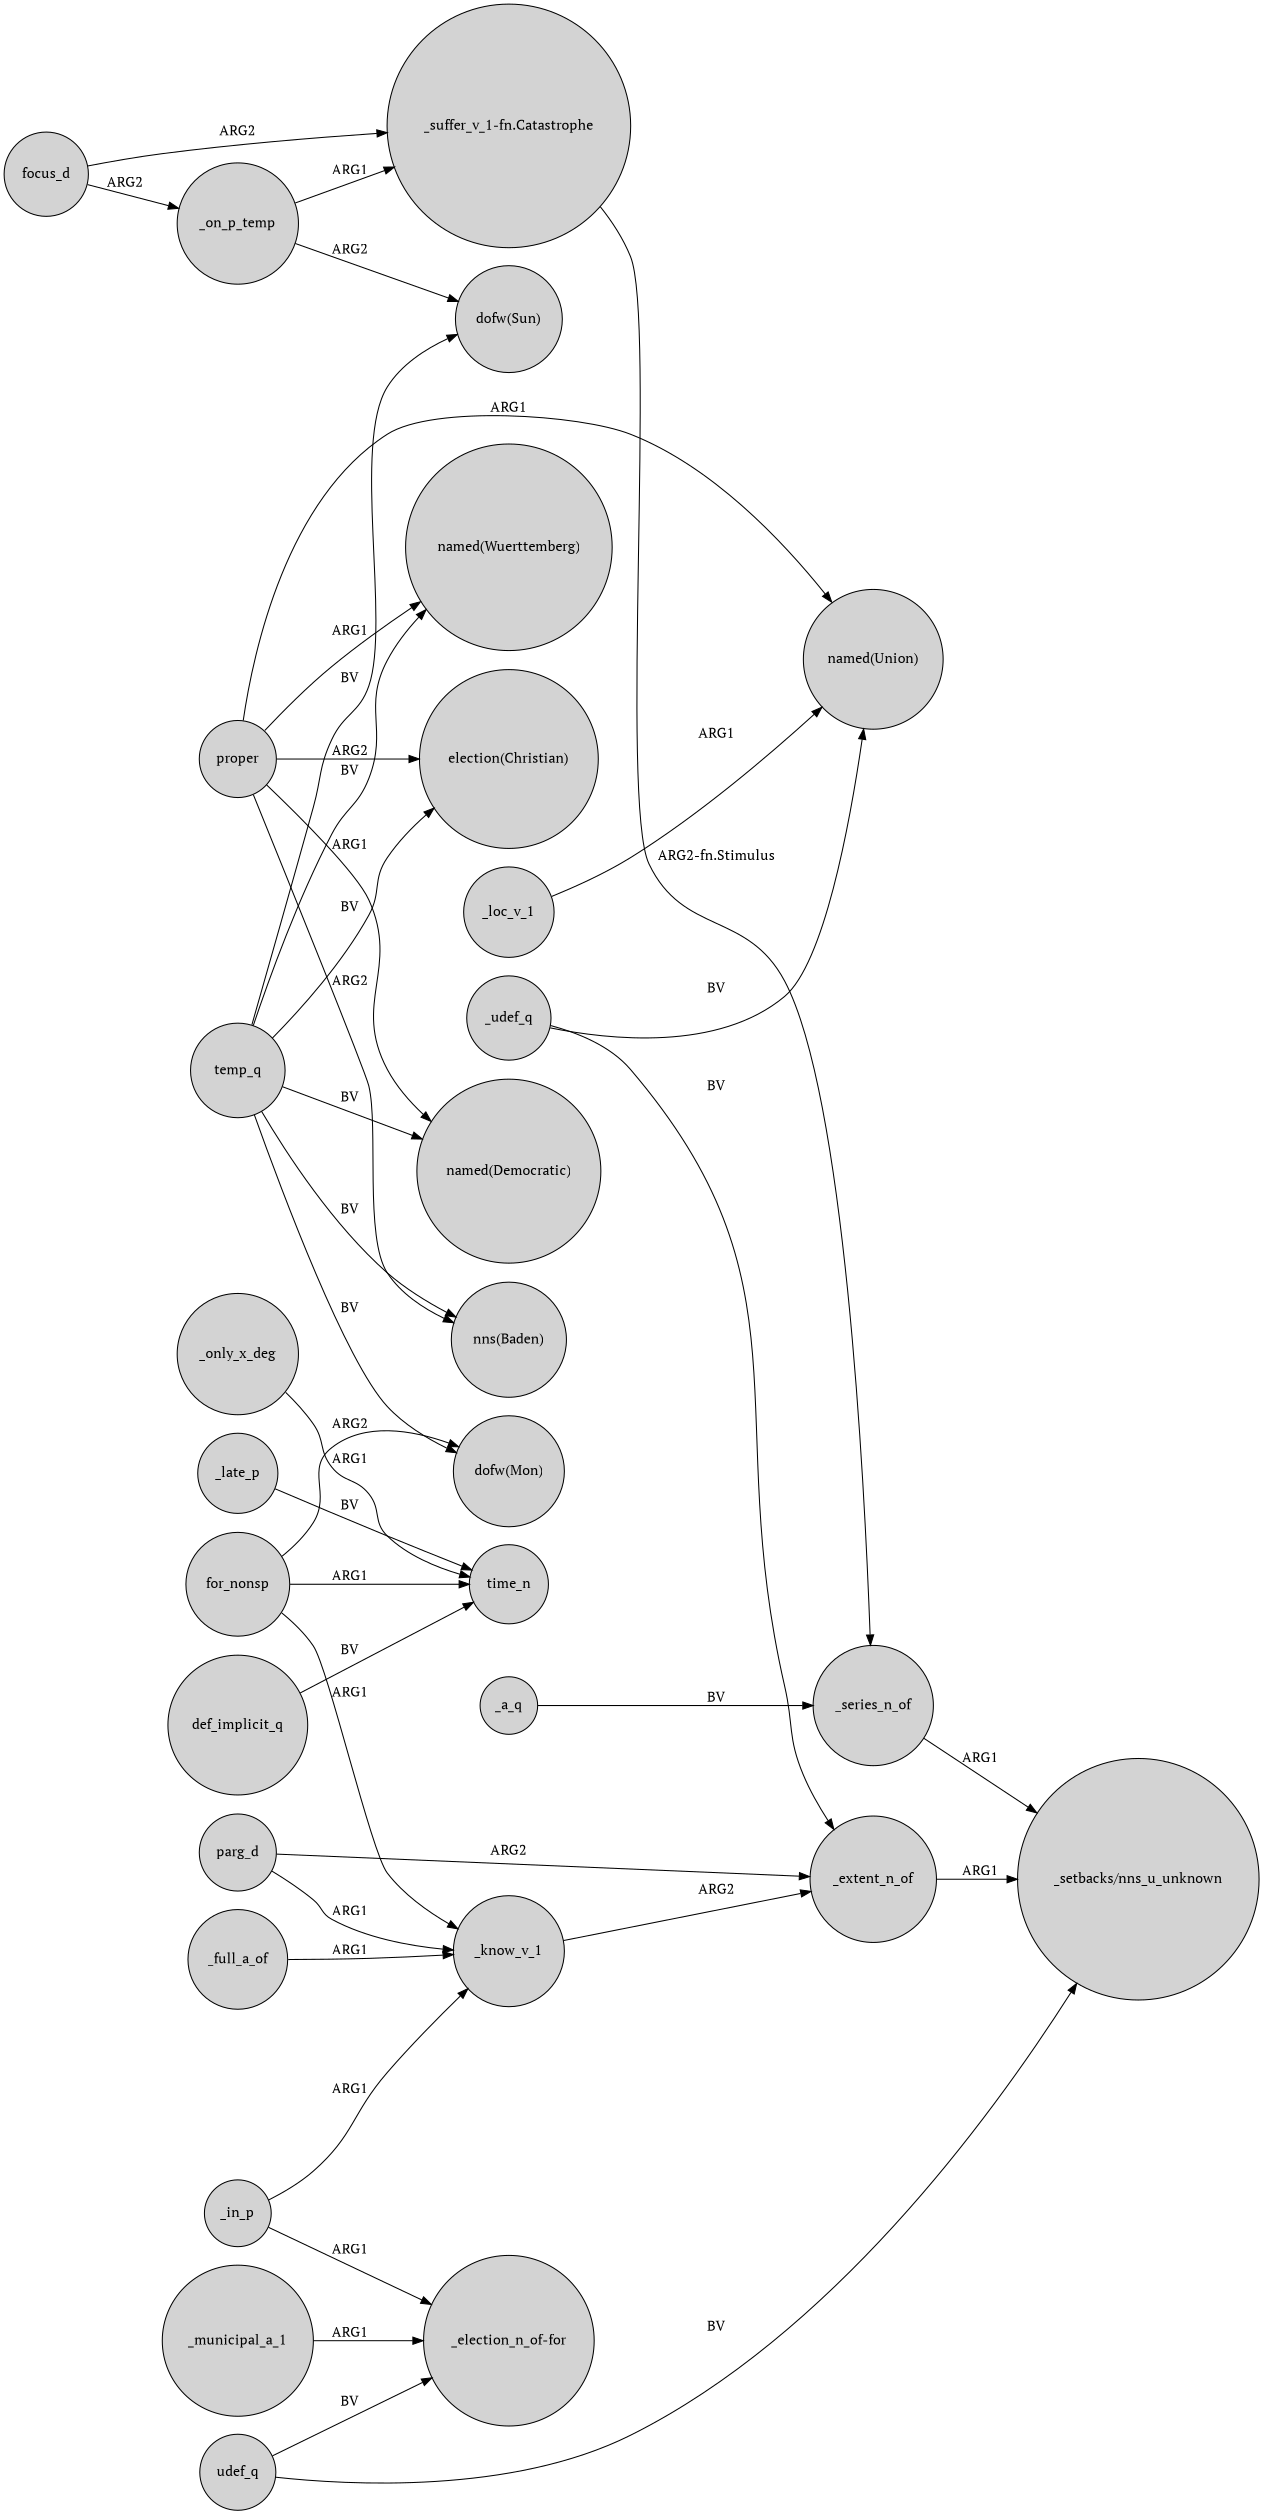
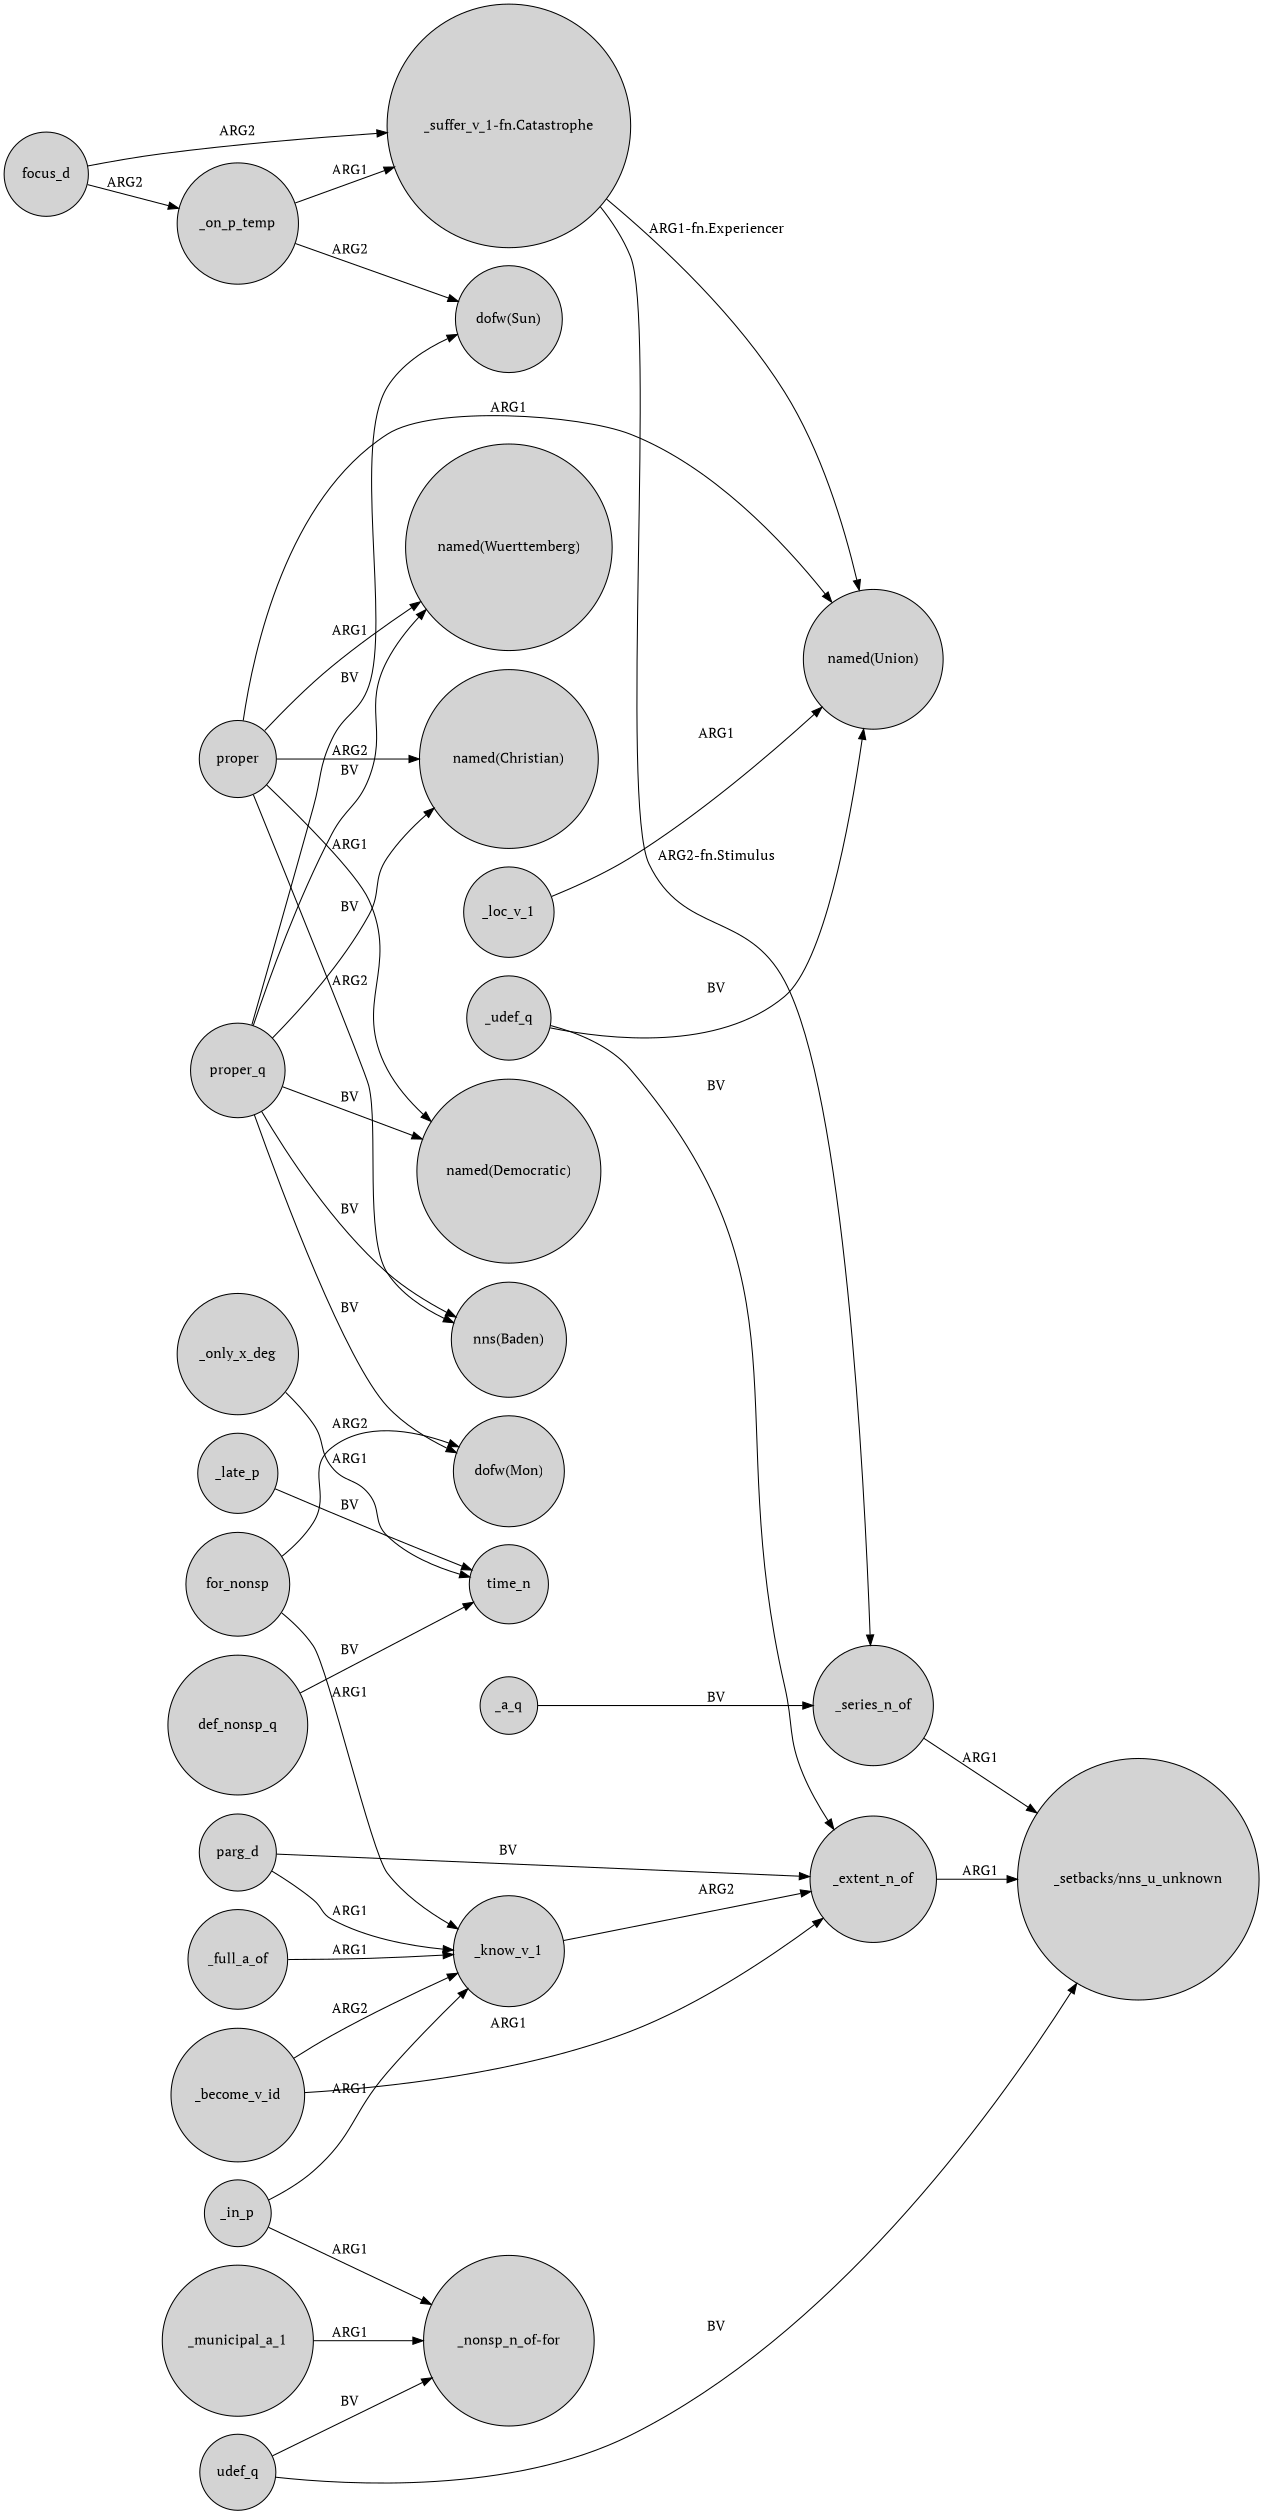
edge "_suffer_v_1-fn.Catastrophe" -> "named(Union)": added, label "ARG1-fn.Experiencer"
node "election(Christian)": label "election(Christian)" -> "named(Christian)"
node "temp_q": label "temp_q" -> "proper_q"
edge "for_nonsp" -> "time_n": removed, label "ARG1"
node "def_implicit_q": label "def_implicit_q" -> "def_nonsp_q"
edge "parg_d" -> "_extent_n_of": label "ARG2" -> "BV"
node "_become_v_id": added
node "_election_n_of-for": label "_election_n_of-for" -> "_nonsp_n_of-for"
